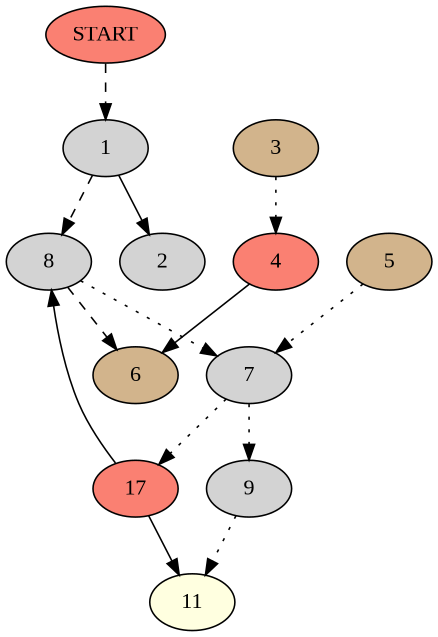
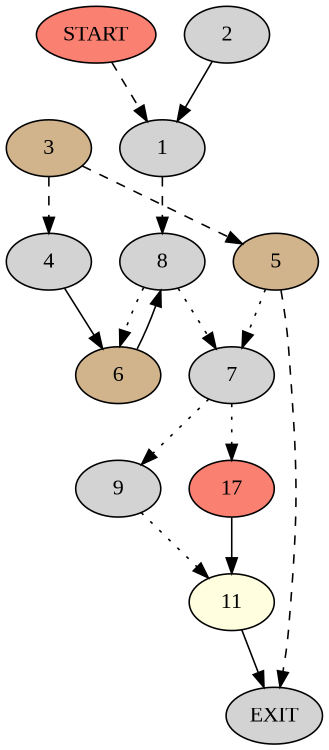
edge "3" -> "4": style dotted -> dashed
edge "1" -> "2": reversed
edge "3" -> "5": added
node "4": fillcolor salmon -> lightgrey
edge "8" -> "6": style dashed -> dotted
edge "17" -> "8": now "6" -> "8"
node "EXIT": added
